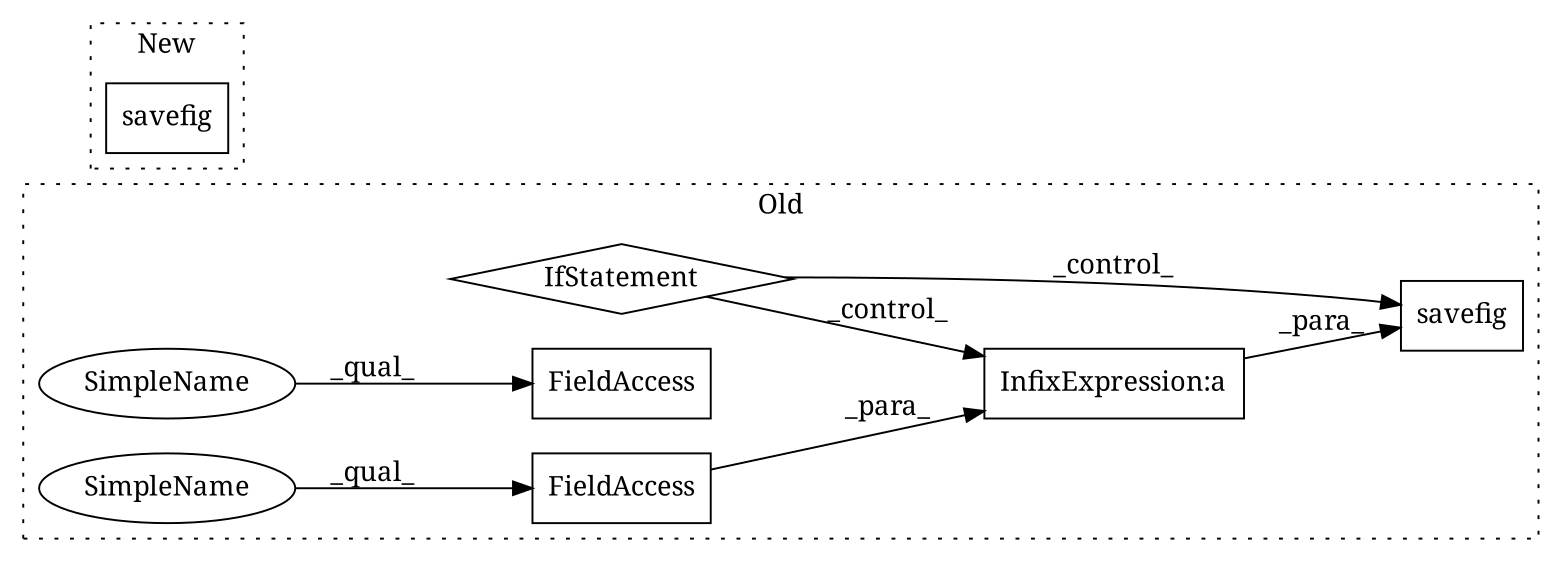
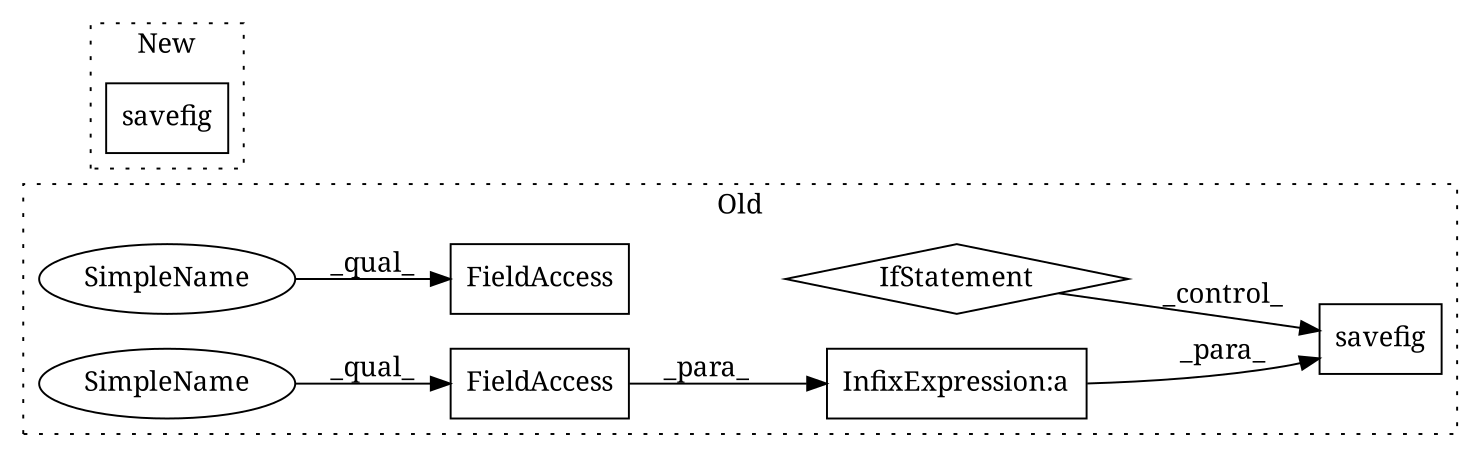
edge "IfStatement" -> "InfixExpression:a": removed, label "_control_"
